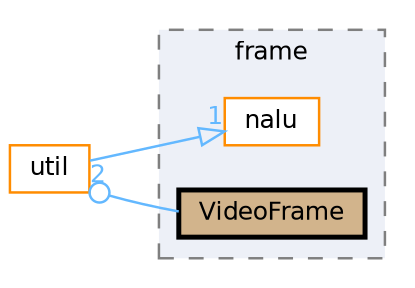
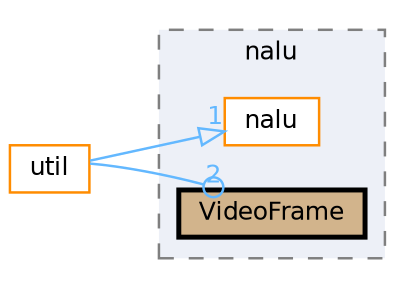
cluster "frame": label "frame" -> "nalu"
edge "VideoFrame" -> "util": reversed
